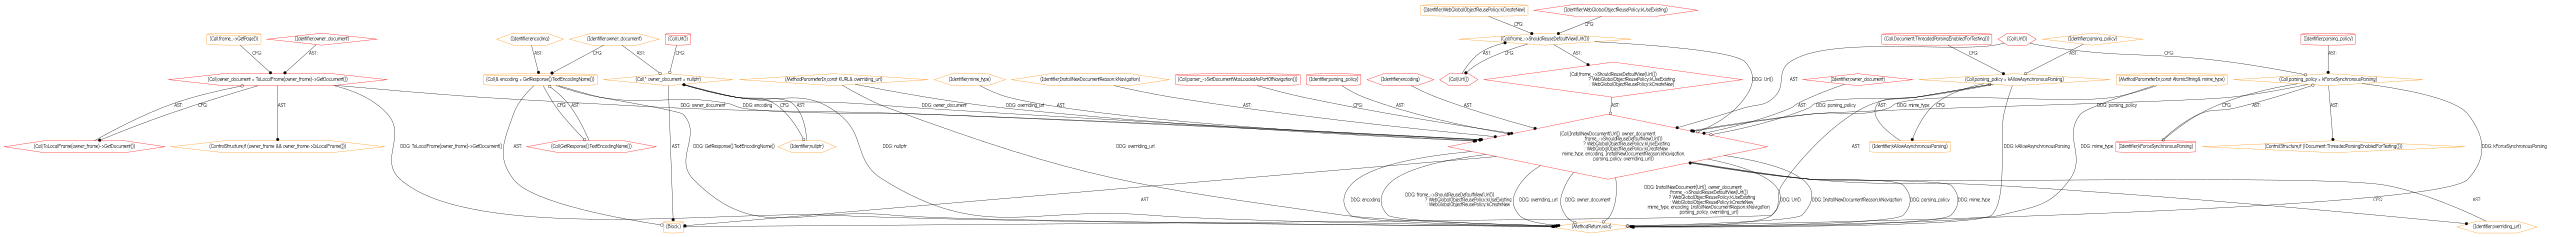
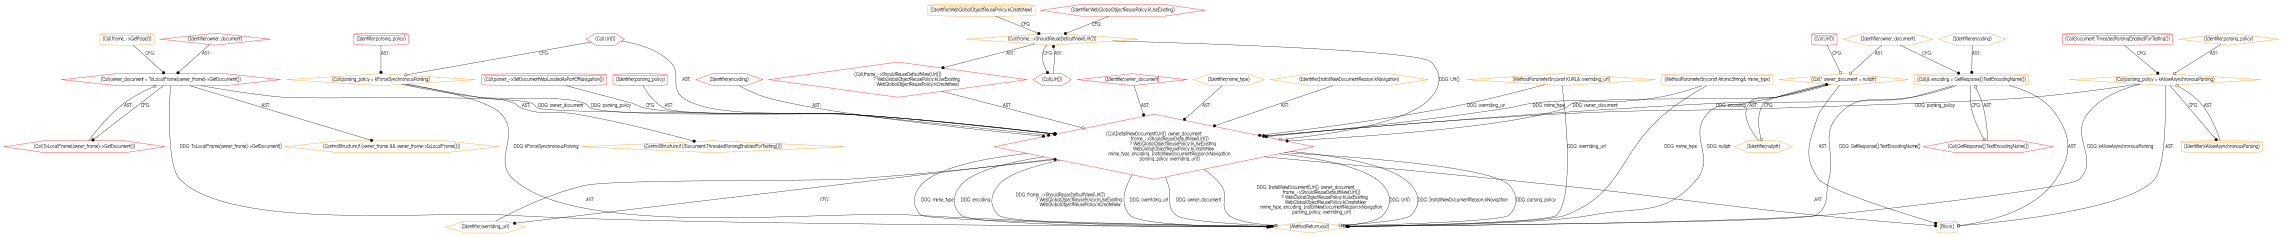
node "(Identifier,kForceSynchronousParsing)": removed
